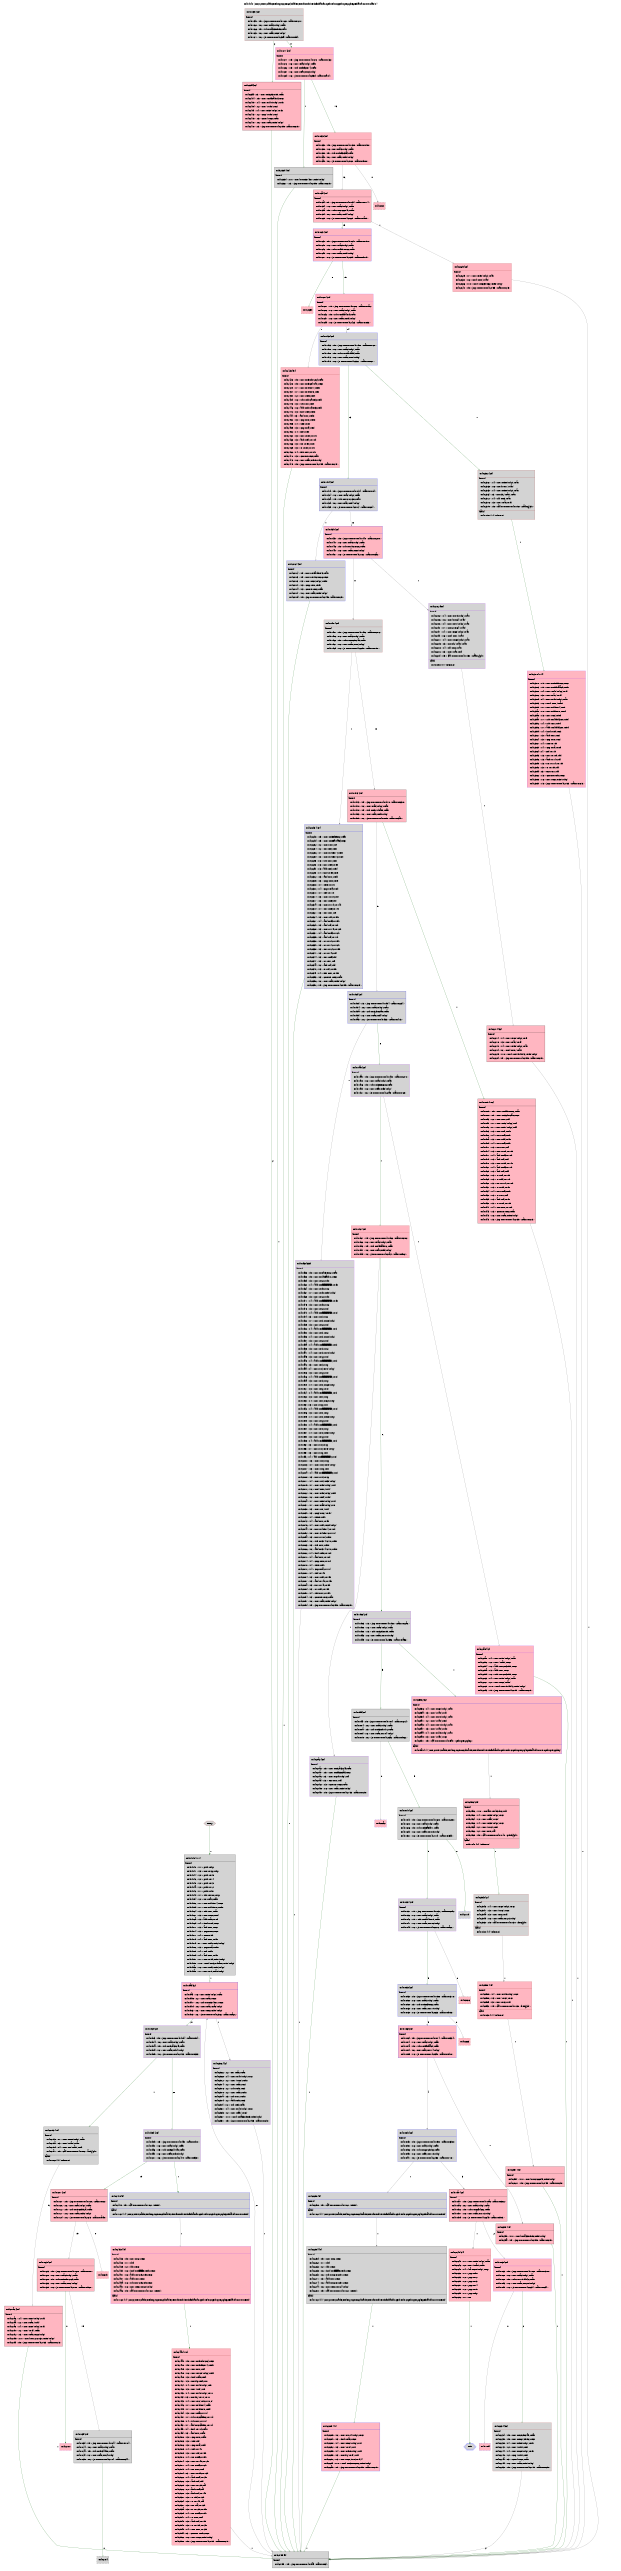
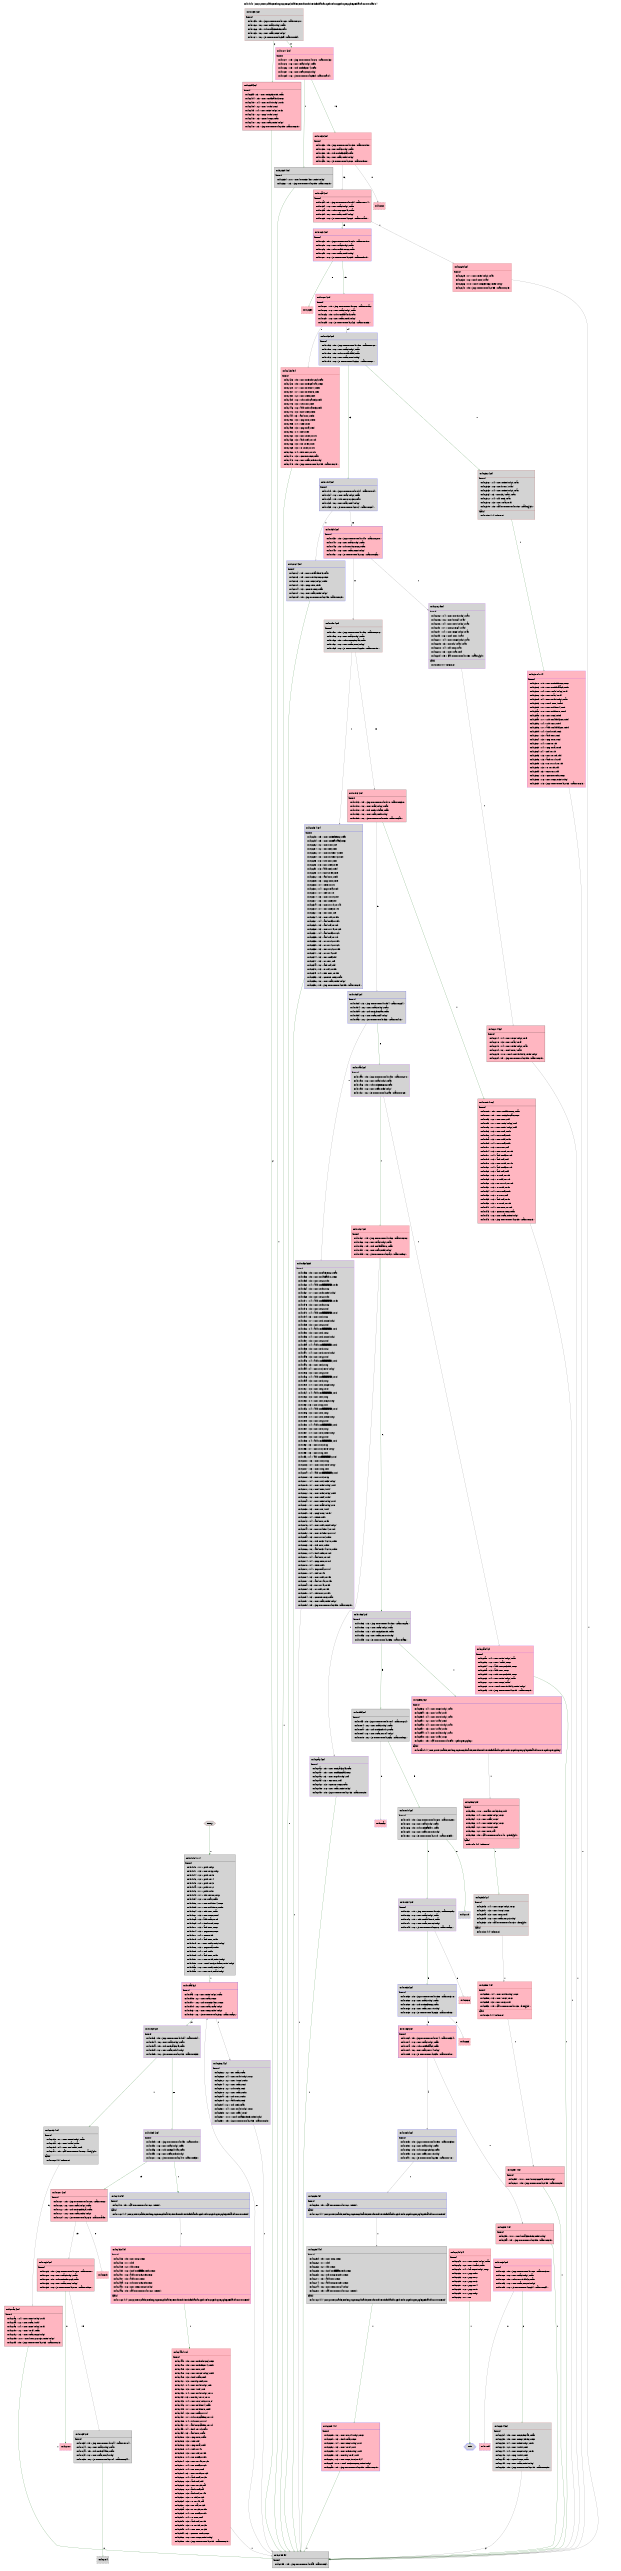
node "0x401ea7 [28]": removed
